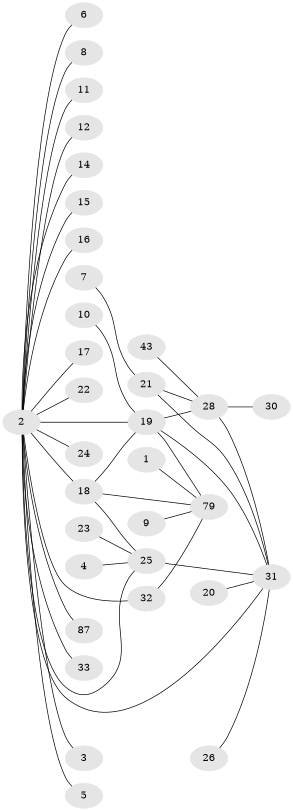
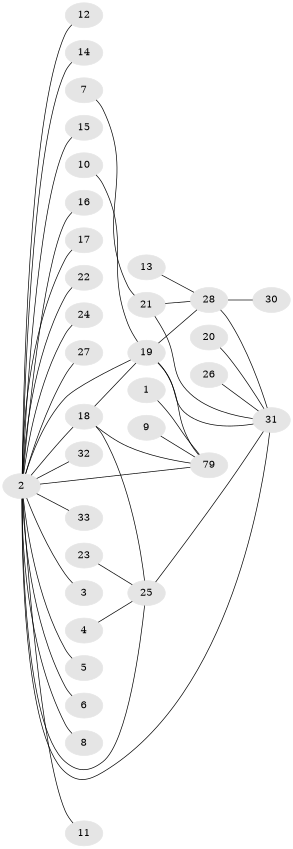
node "43": label "43" -> "13"
edge "79" -- "32": now "79" -- "2"
node "87": label "87" -> "27"
